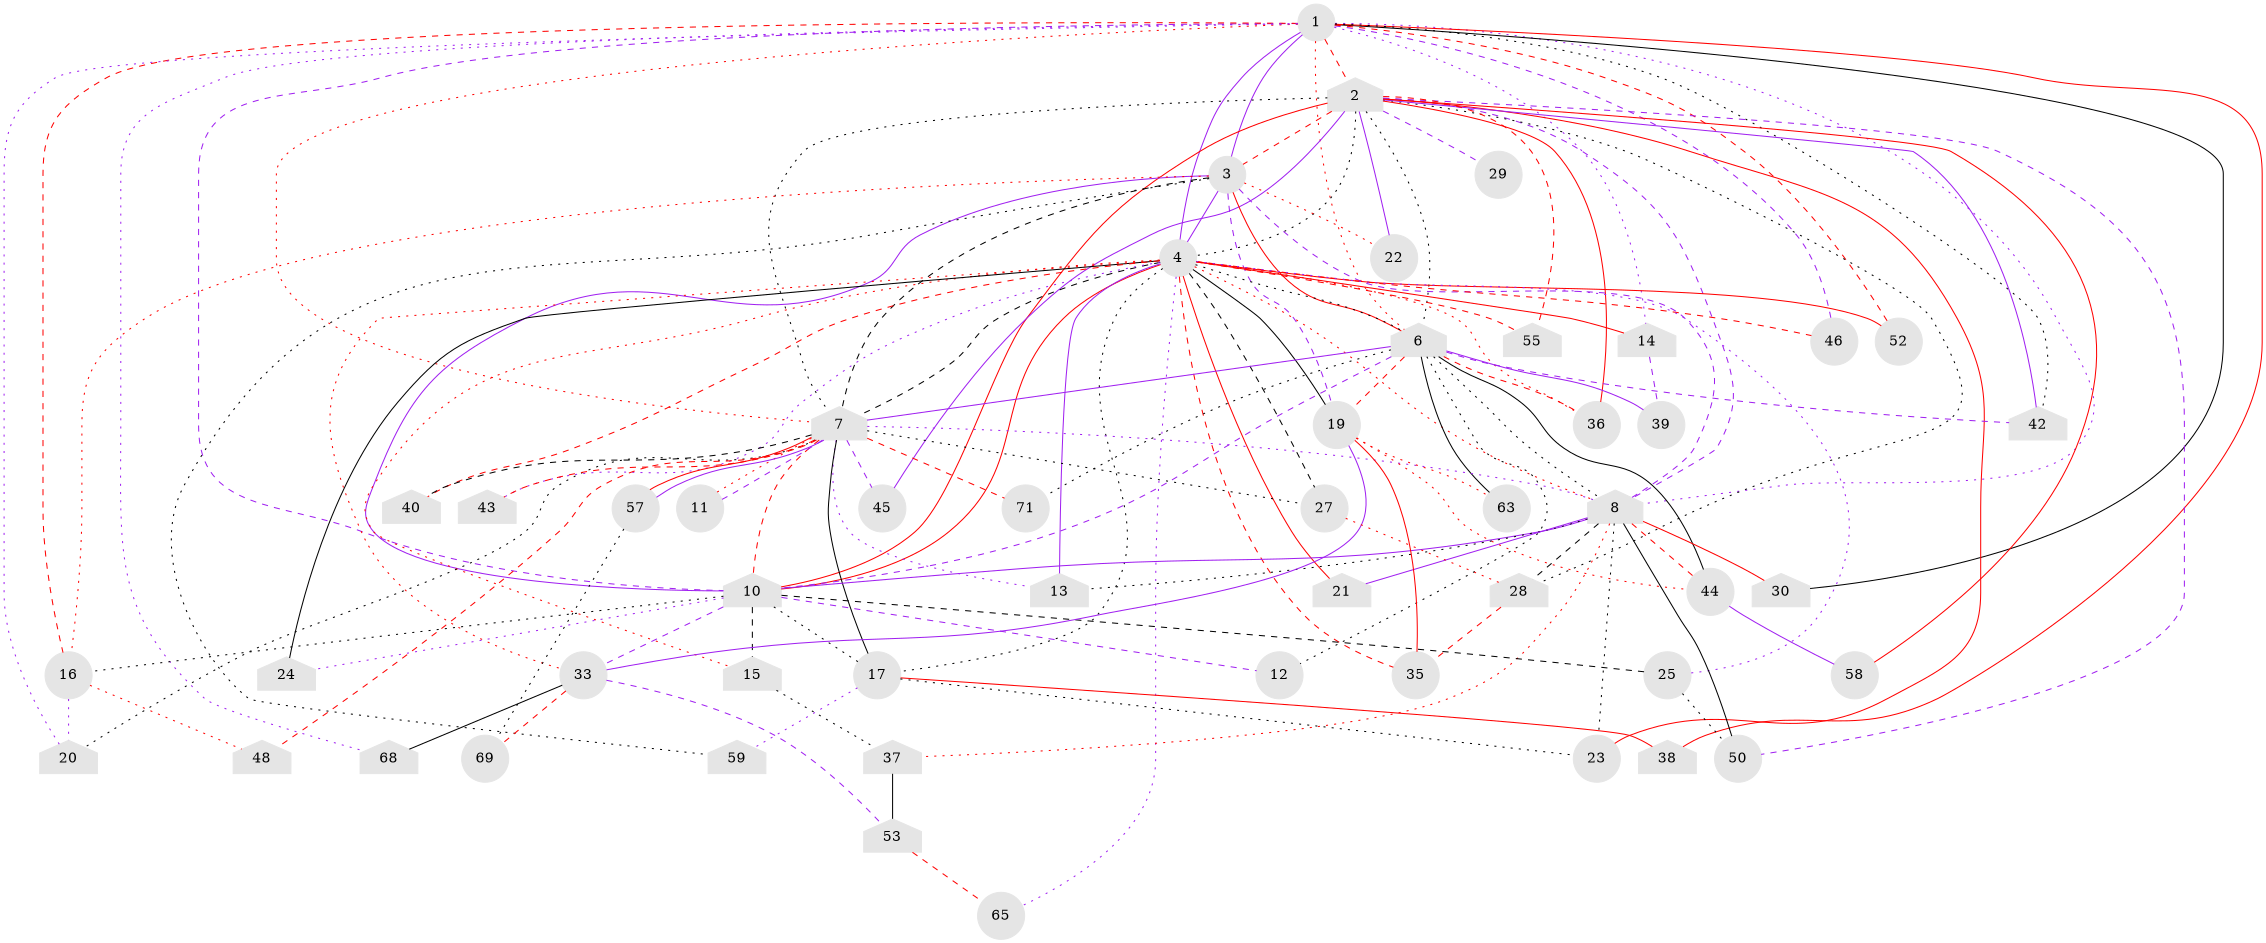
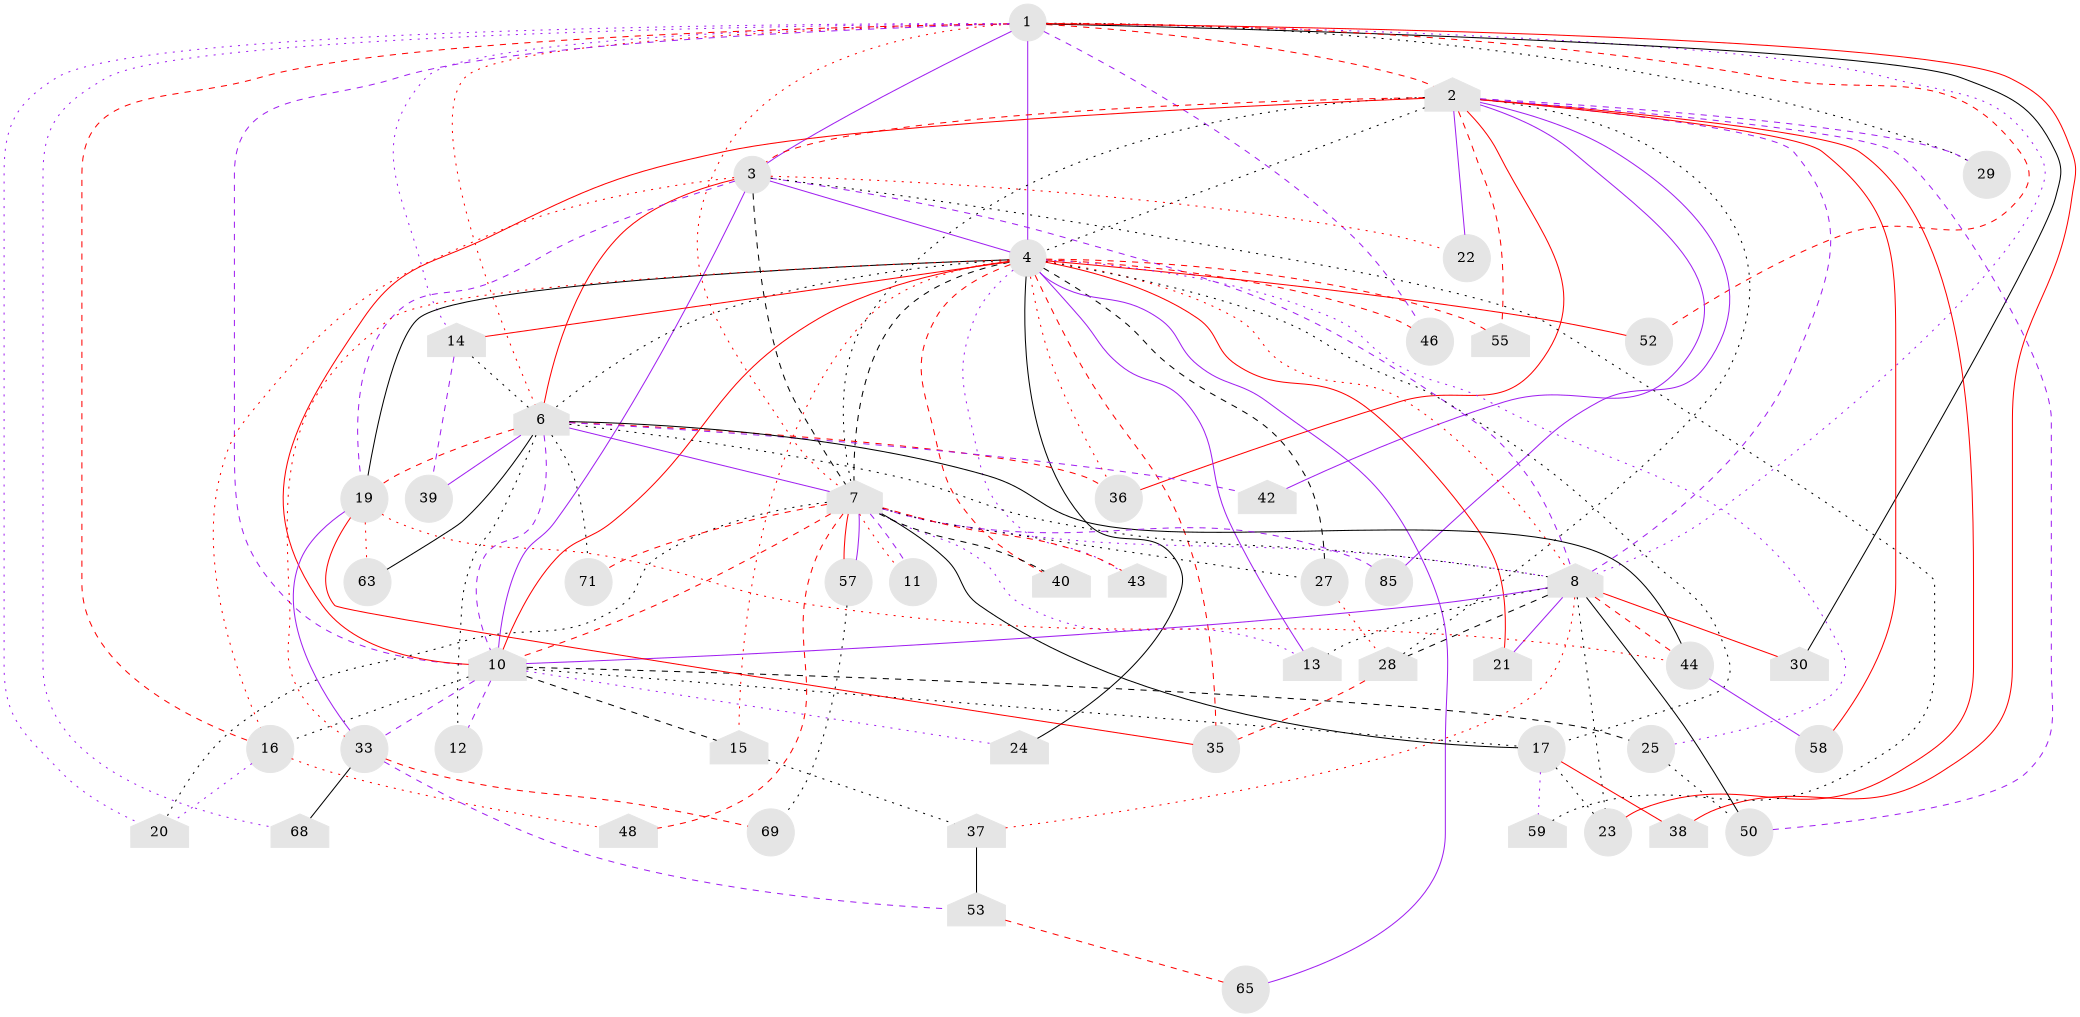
edge "1" -- "42": now "1" -- "29"
edge "2" -- "6": now "14" -- "6"
node "45": label "45" -> "85"
edge "4" -- "65": style dotted -> solid
